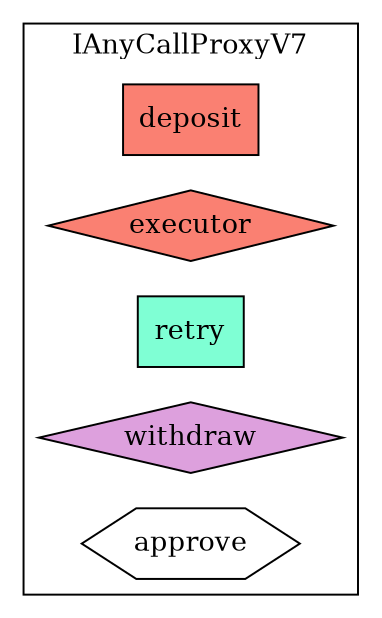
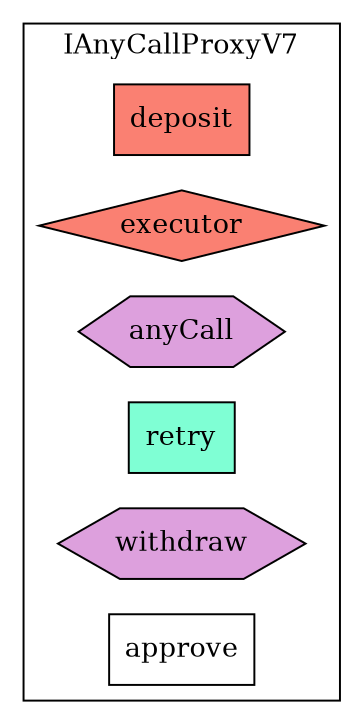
node "anyCall": added
node "withdraw": shape diamond -> hexagon
node "approve": shape hexagon -> box
